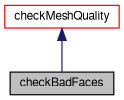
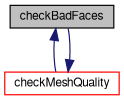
edge "checkMeshQuality" -> "checkBadFaces": added
